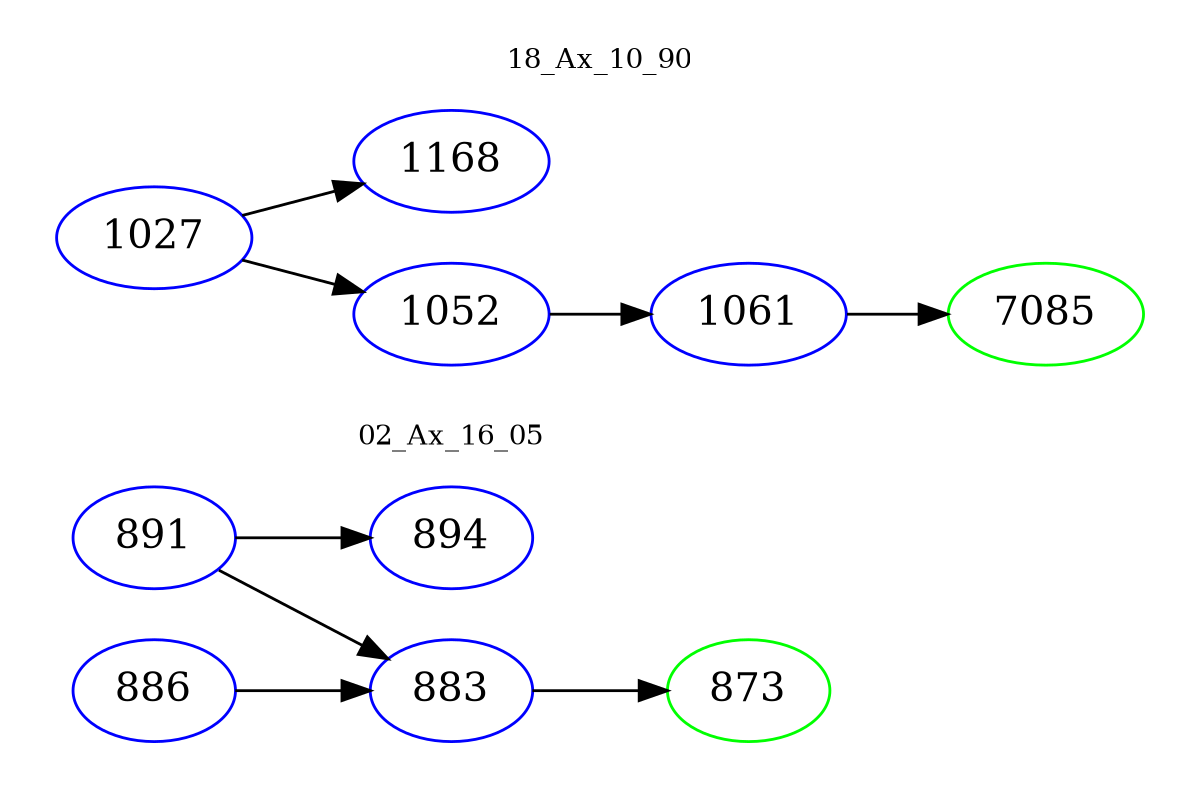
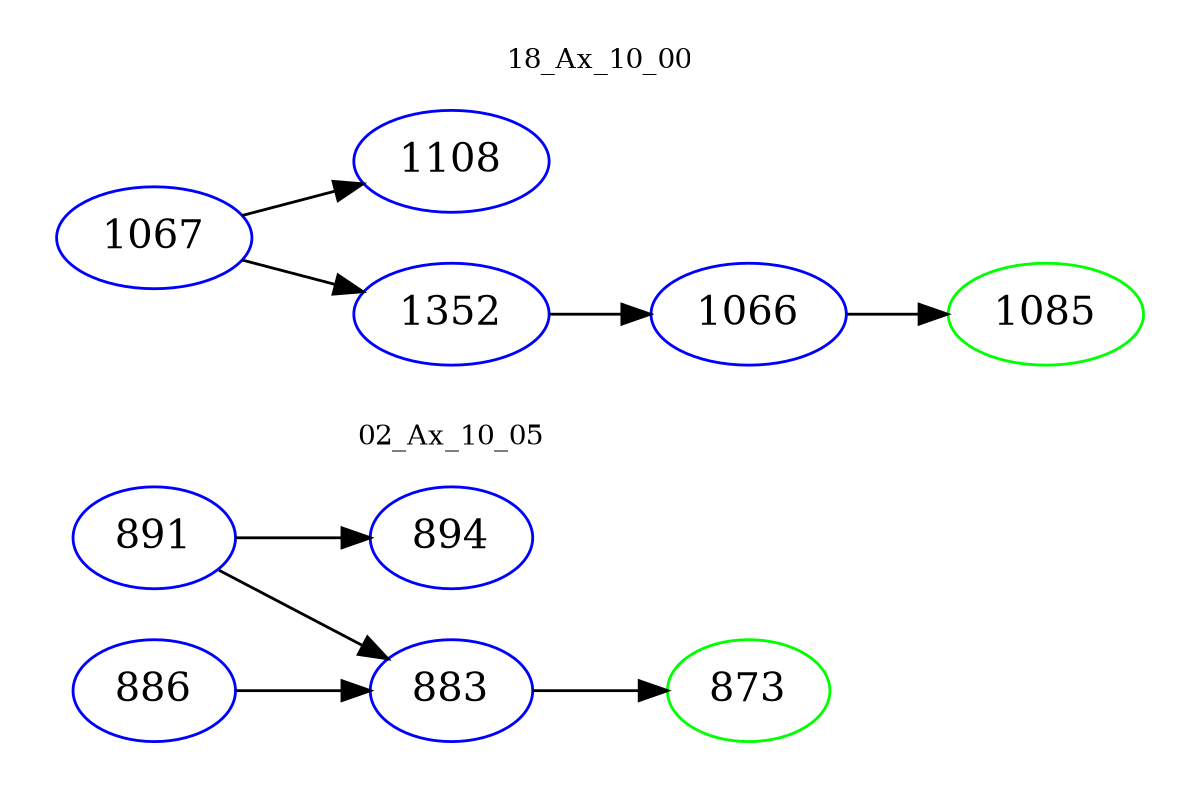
cluster "18_Ax_10_90": label "18_Ax_10_90" -> "18_Ax_10_00"
node "1168": label "1168" -> "1108"
node "1027": label "1027" -> "1067"
node "1052": label "1052" -> "1352"
node "1061": label "1061" -> "1066"
node "7085": label "7085" -> "1085"
cluster "02_Ax_16_05": label "02_Ax_16_05" -> "02_Ax_10_05"
